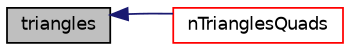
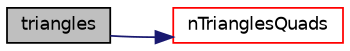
edge "nTrianglesQuads" -> "triangles": reversed
